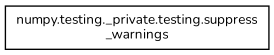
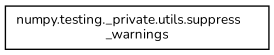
node "numpy.testing._private.testing.suppress _warnings": label "numpy.testing._private.testing.suppress _warnings" -> "numpy.testing._private.utils.suppress _warnings"
